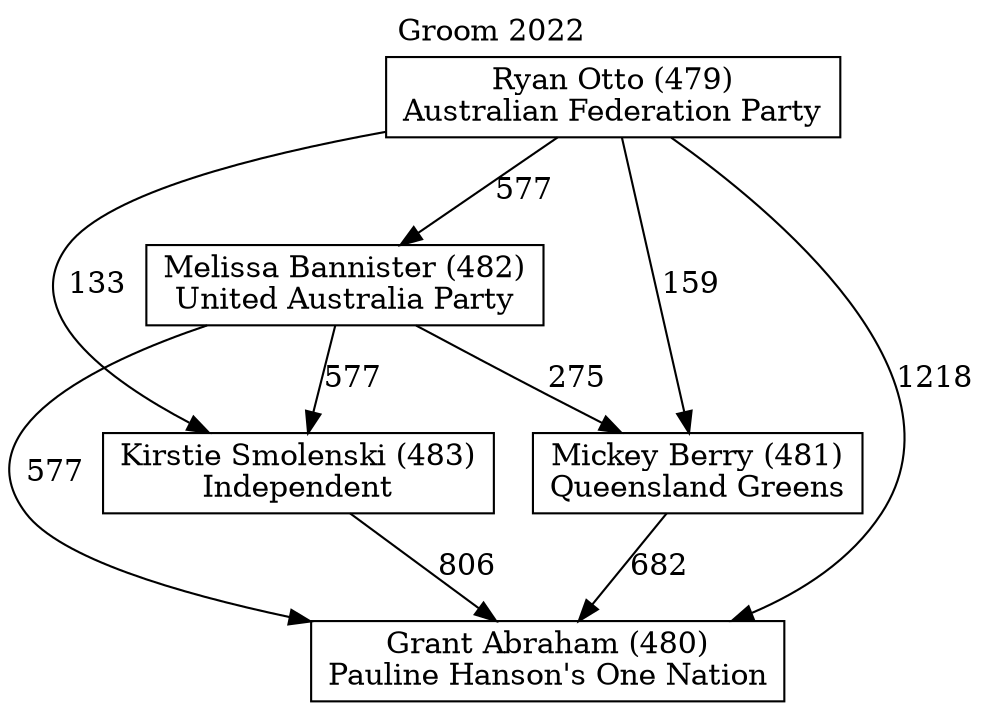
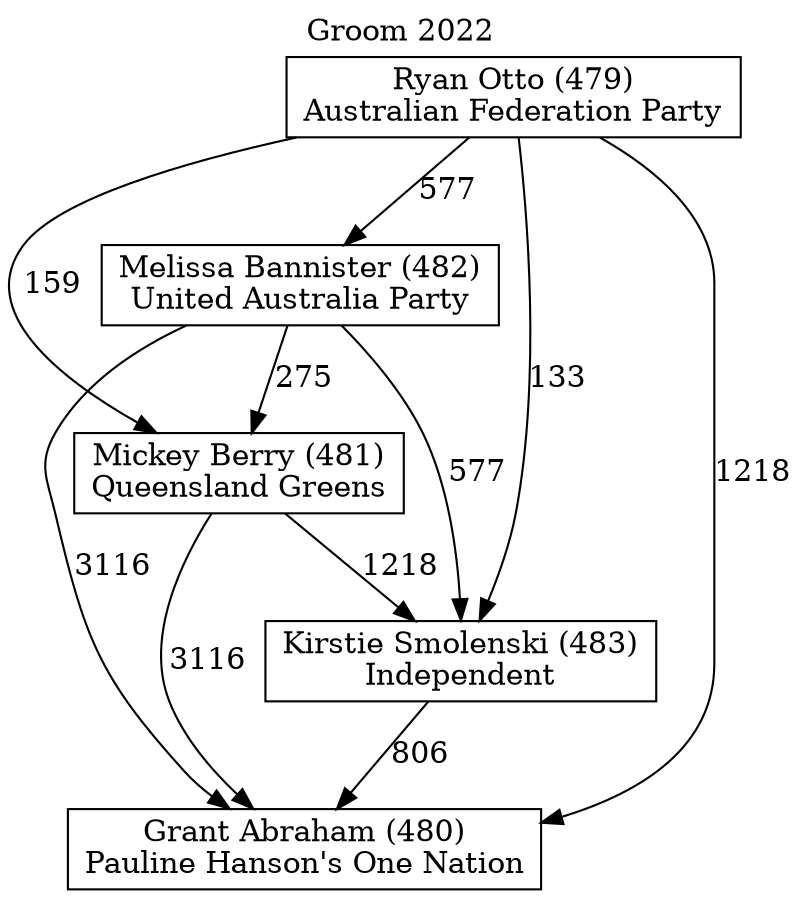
edge "Melissa Bannister (482) United Australia Party" -> "Grant Abraham (480) Pauline Hanson's One Nation": label "577" -> "3116"
edge "Mickey Berry (481) Queensland Greens" -> "Kirstie Smolenski (483) Independent": added, label "1218"
edge "Mickey Berry (481) Queensland Greens" -> "Grant Abraham (480) Pauline Hanson's One Nation": label "682" -> "3116"
